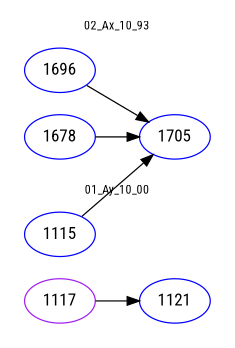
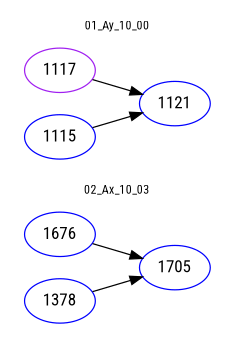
cluster "02_Ax_10_93": label "02_Ax_10_93" -> "02_Ax_10_03"
node "1696": label "1696" -> "1676"
node "1678": label "1678" -> "1378"
edge "1115" -> "1705": now "1115" -> "1121"
